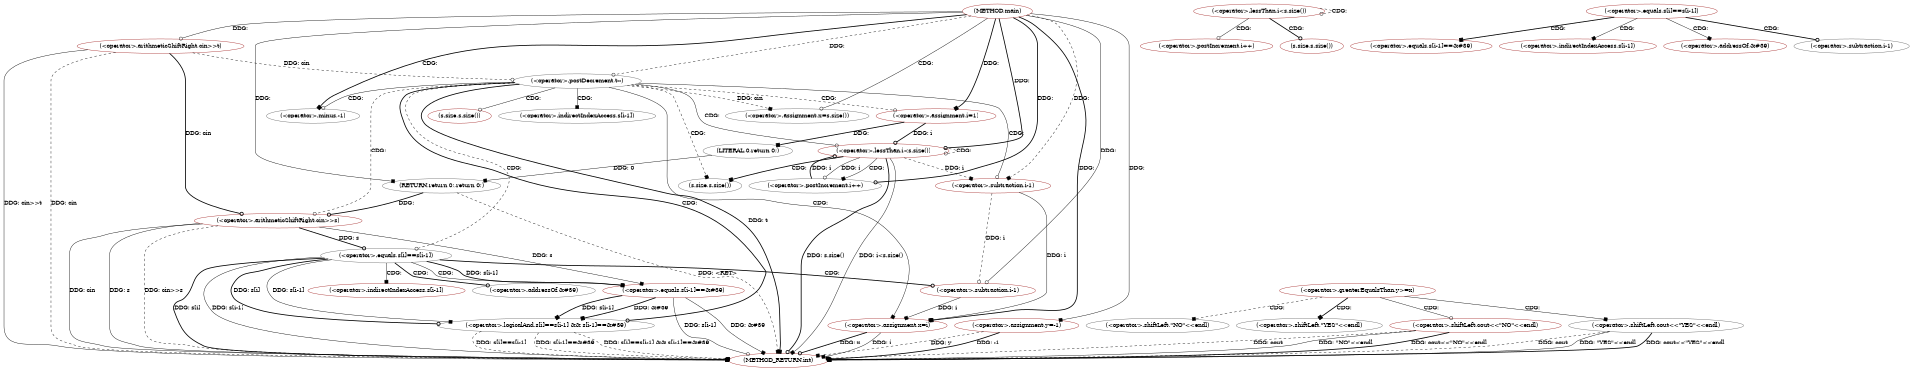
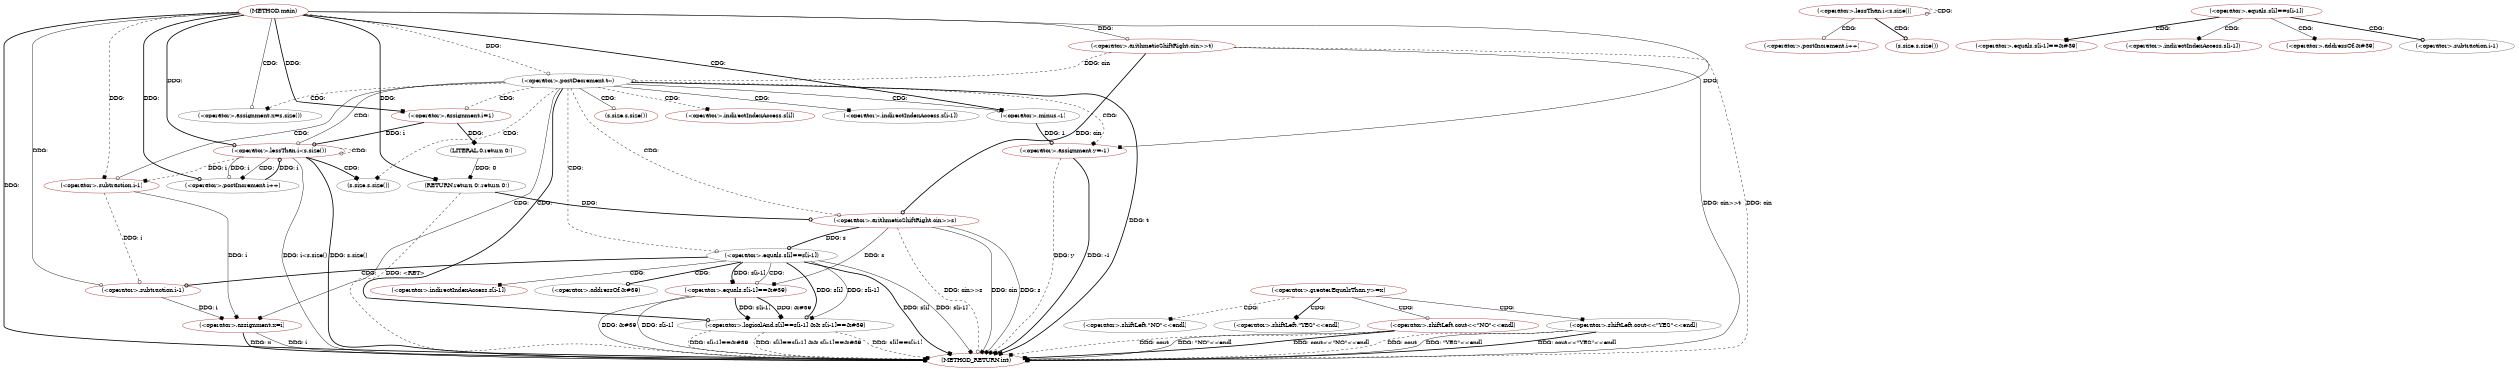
edge "(METHOD,main)" -> "(RETURN,return 0;,return 0;)": style solid -> bold
edge "(<operator>.postDecrement,t--)" -> "(<operator>.assignment,y=-1)": added, label "CDG:"
edge "(<operator>.postDecrement,t--)" -> "(<operator>.assignment,x=s.size())": label "DDG: cin" -> "CDG: "
node "(<operator>.indirectIndexAccess,s[i])": added
edge "(<operator>.minus,-1)" -> "(<operator>.assignment,y=-1)": added, label "DDG: 1"
edge "(METHOD,main)" -> "(<operator>.assignment,x=i)": now "(METHOD,main)" -> "(METHOD_RETURN,int)"
